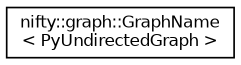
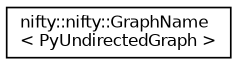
node "nifty::graph::GraphName < PyUndirectedGraph >": label "nifty::graph::GraphName < PyUndirectedGraph >" -> "nifty::nifty::GraphName < PyUndirectedGraph >"
